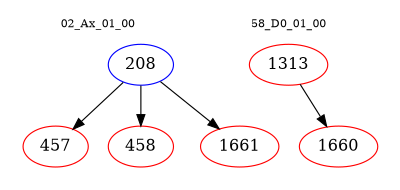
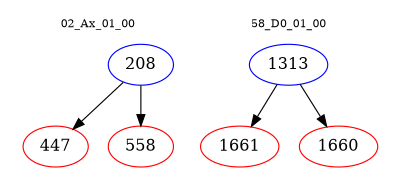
node "1313": color red -> blue
edge "208" -> "1661": now "1313" -> "1661"
node "457": label "457" -> "447"
node "458": label "458" -> "558"
